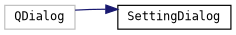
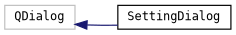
edge "QDialog" -> "SettingDialog": reversed
